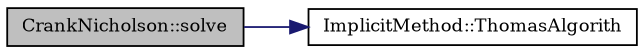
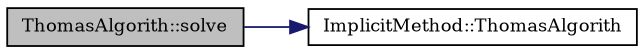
node "CrankNicholson::solve": label "CrankNicholson::solve" -> "ThomasAlgorith::solve"
